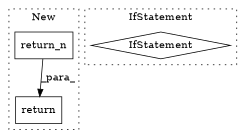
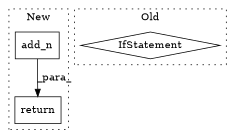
cluster "IfStatement": label "IfStatement" -> "Old"
node "return_n": label "return_n" -> "add_n"
